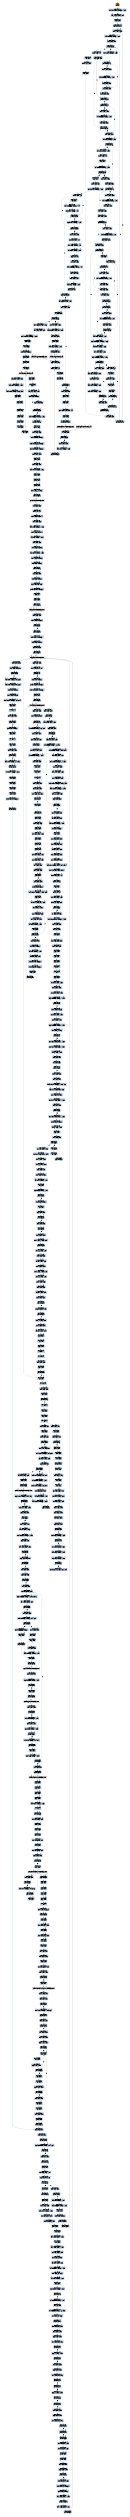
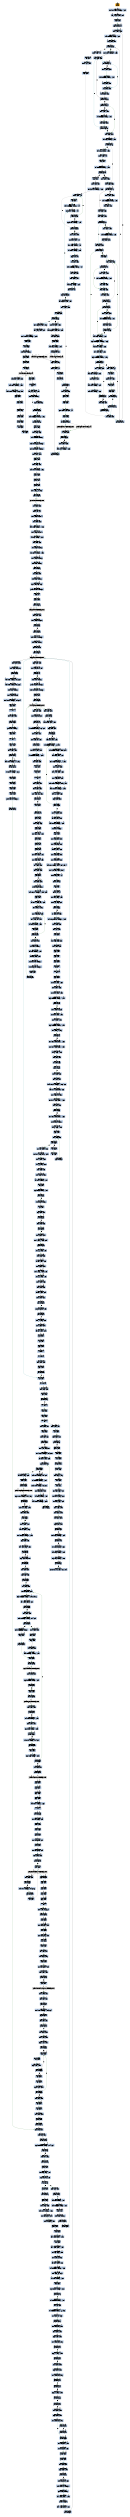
edge "0x004031a0 jne 0x4031b0" -> "0x004031a2 call 0x4033df": now "0x0040318e movl %ebx, 0x8(%ebp)" -> "0x004031a2 call 0x4033df"
